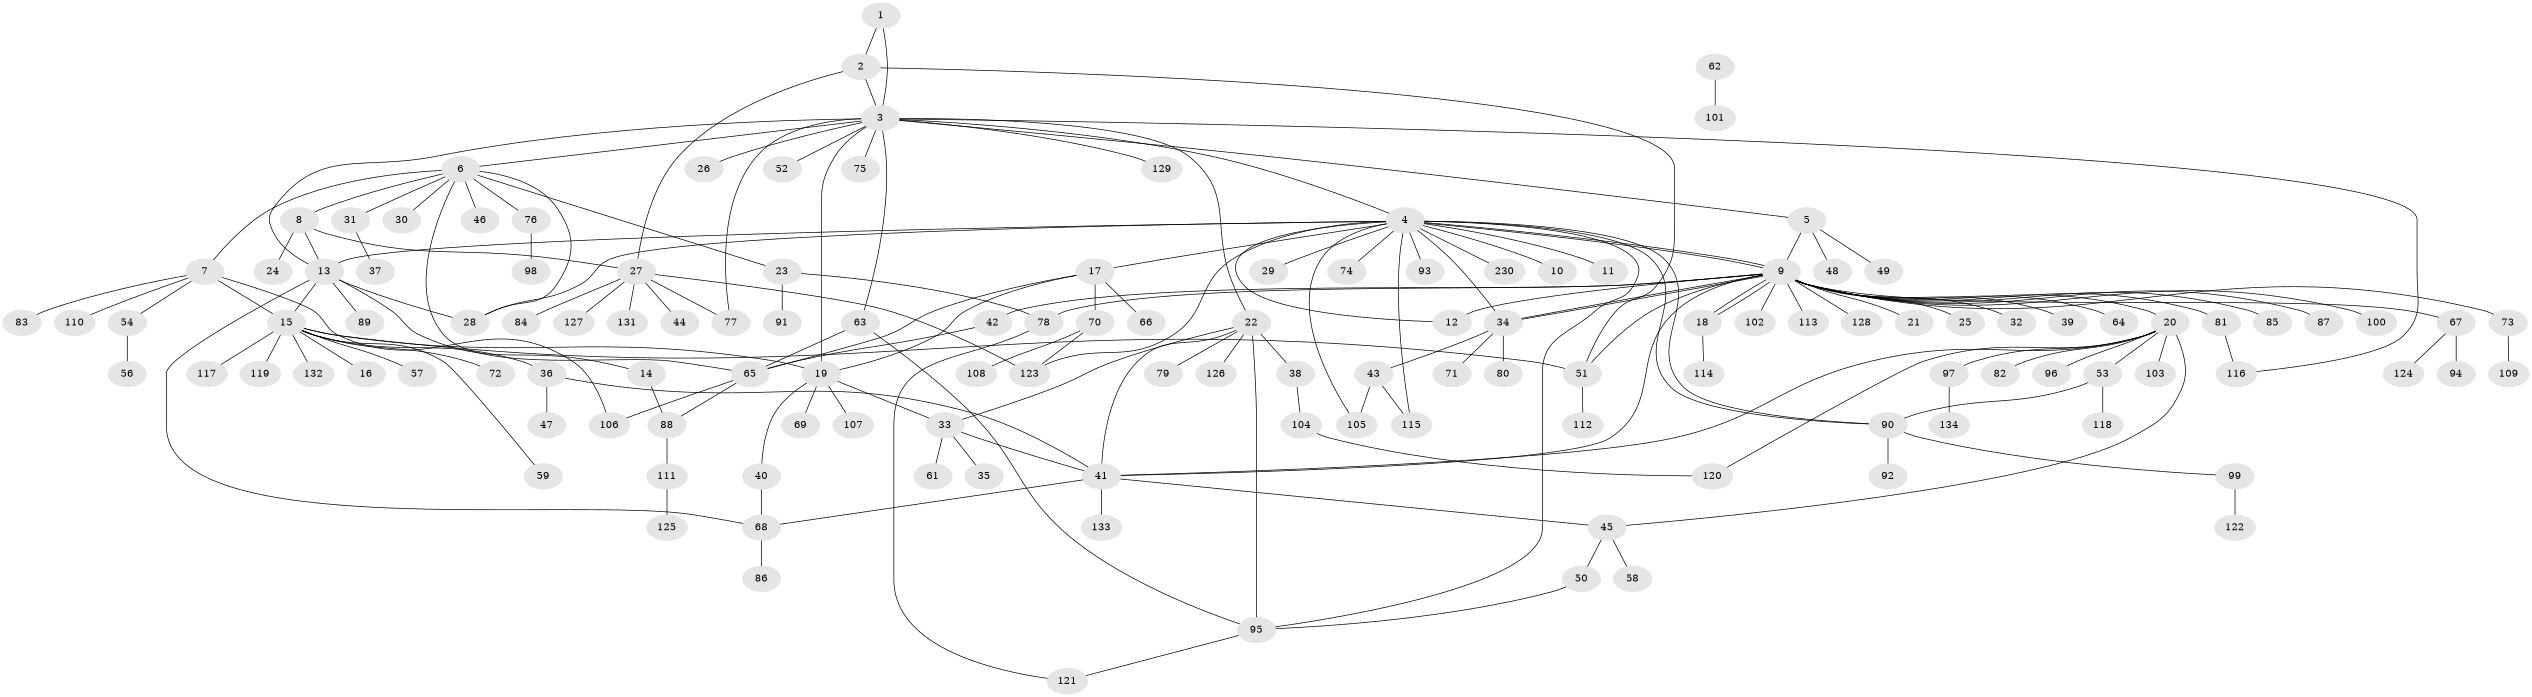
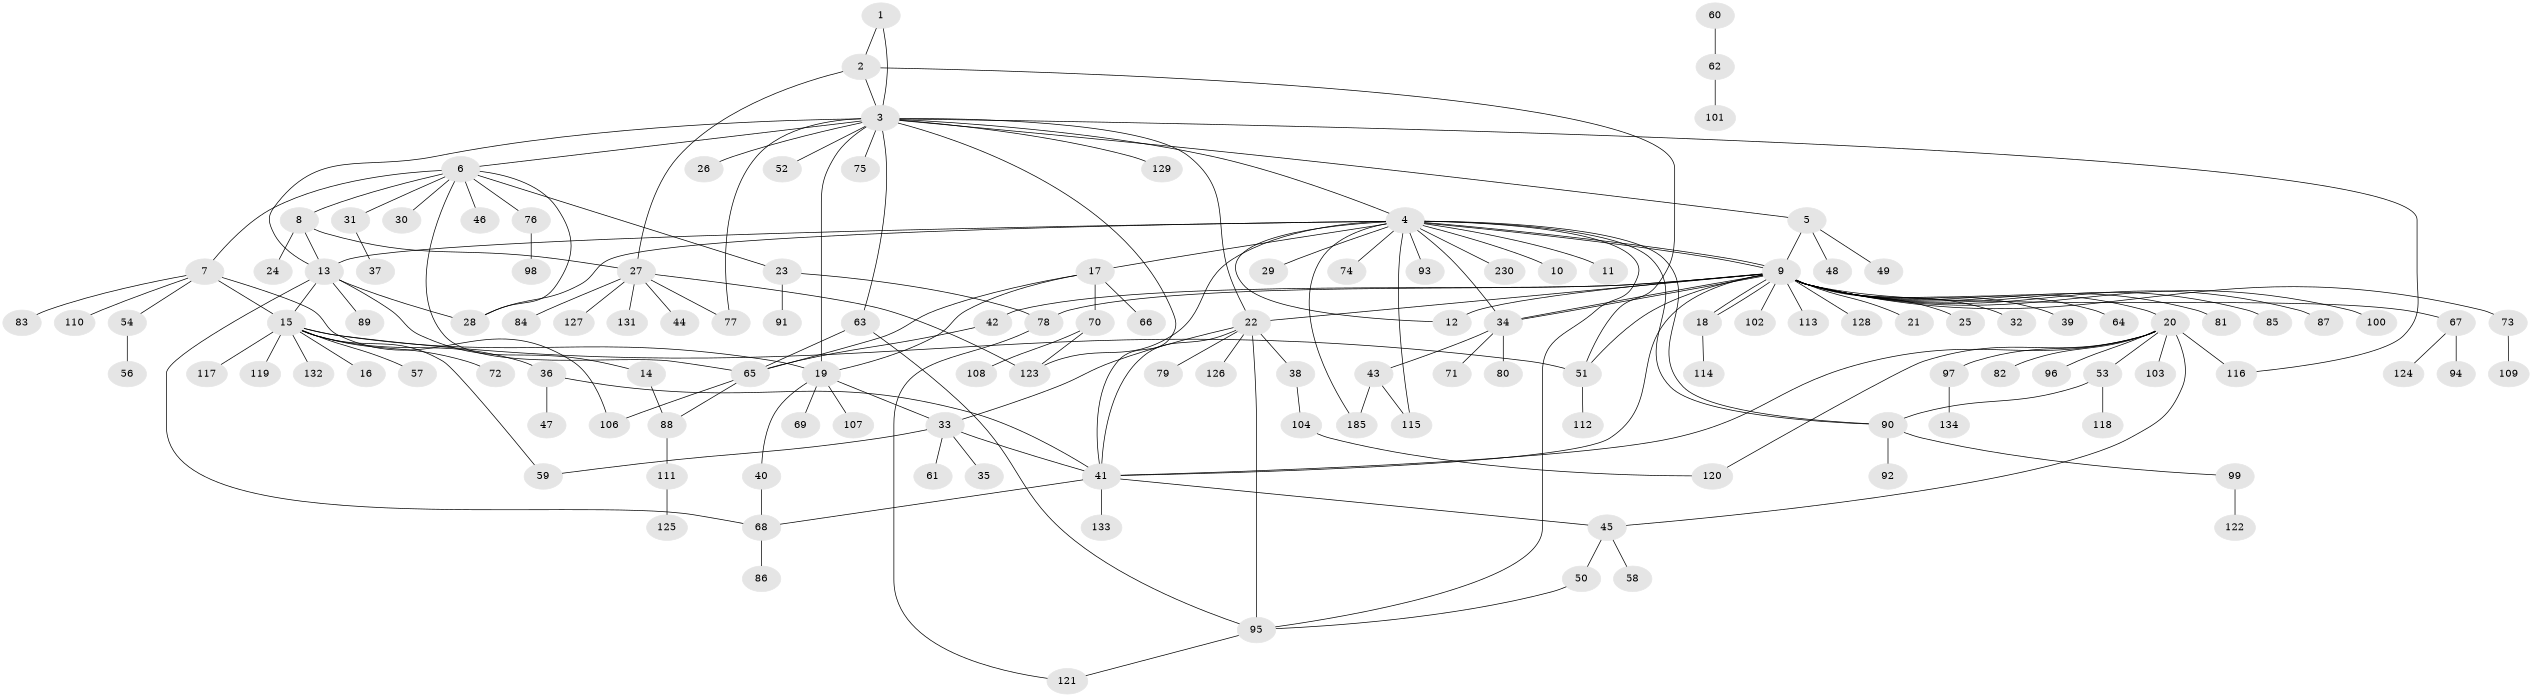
node "60": added
edge "3" -- "41": added
edge "9" -- "22": added
edge "81" -- "116": now "20" -- "116"
node "105": label "105" -> "185"
edge "33" -- "59": added
